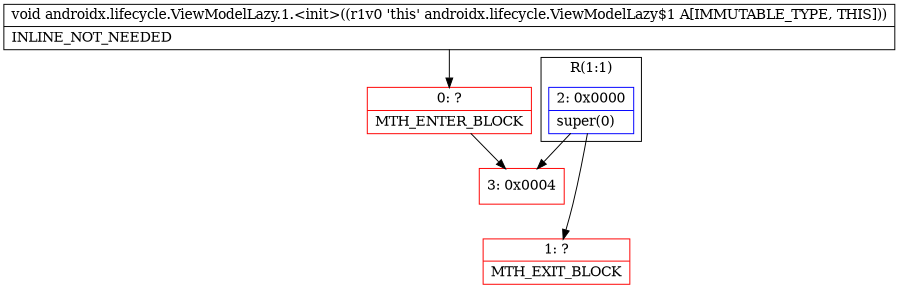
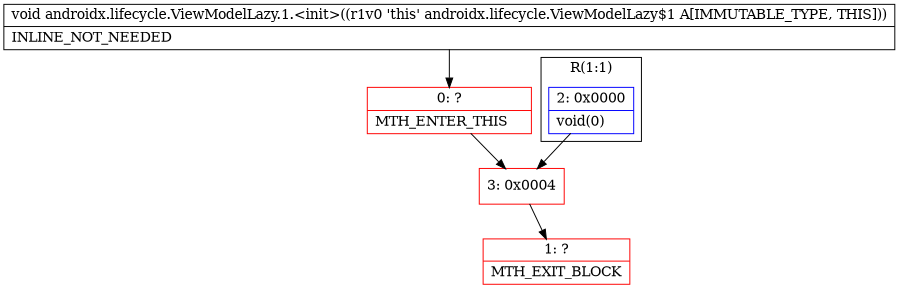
node "0: ?": text "MTH_ENTER_BLOCK" -> "MTH_ENTER_THIS"
node "2: 0x0000": text "super(0)" -> "void(0)"
edge "2: 0x0000" -> "1: ?": now "3: 0x0004" -> "1: ?"
